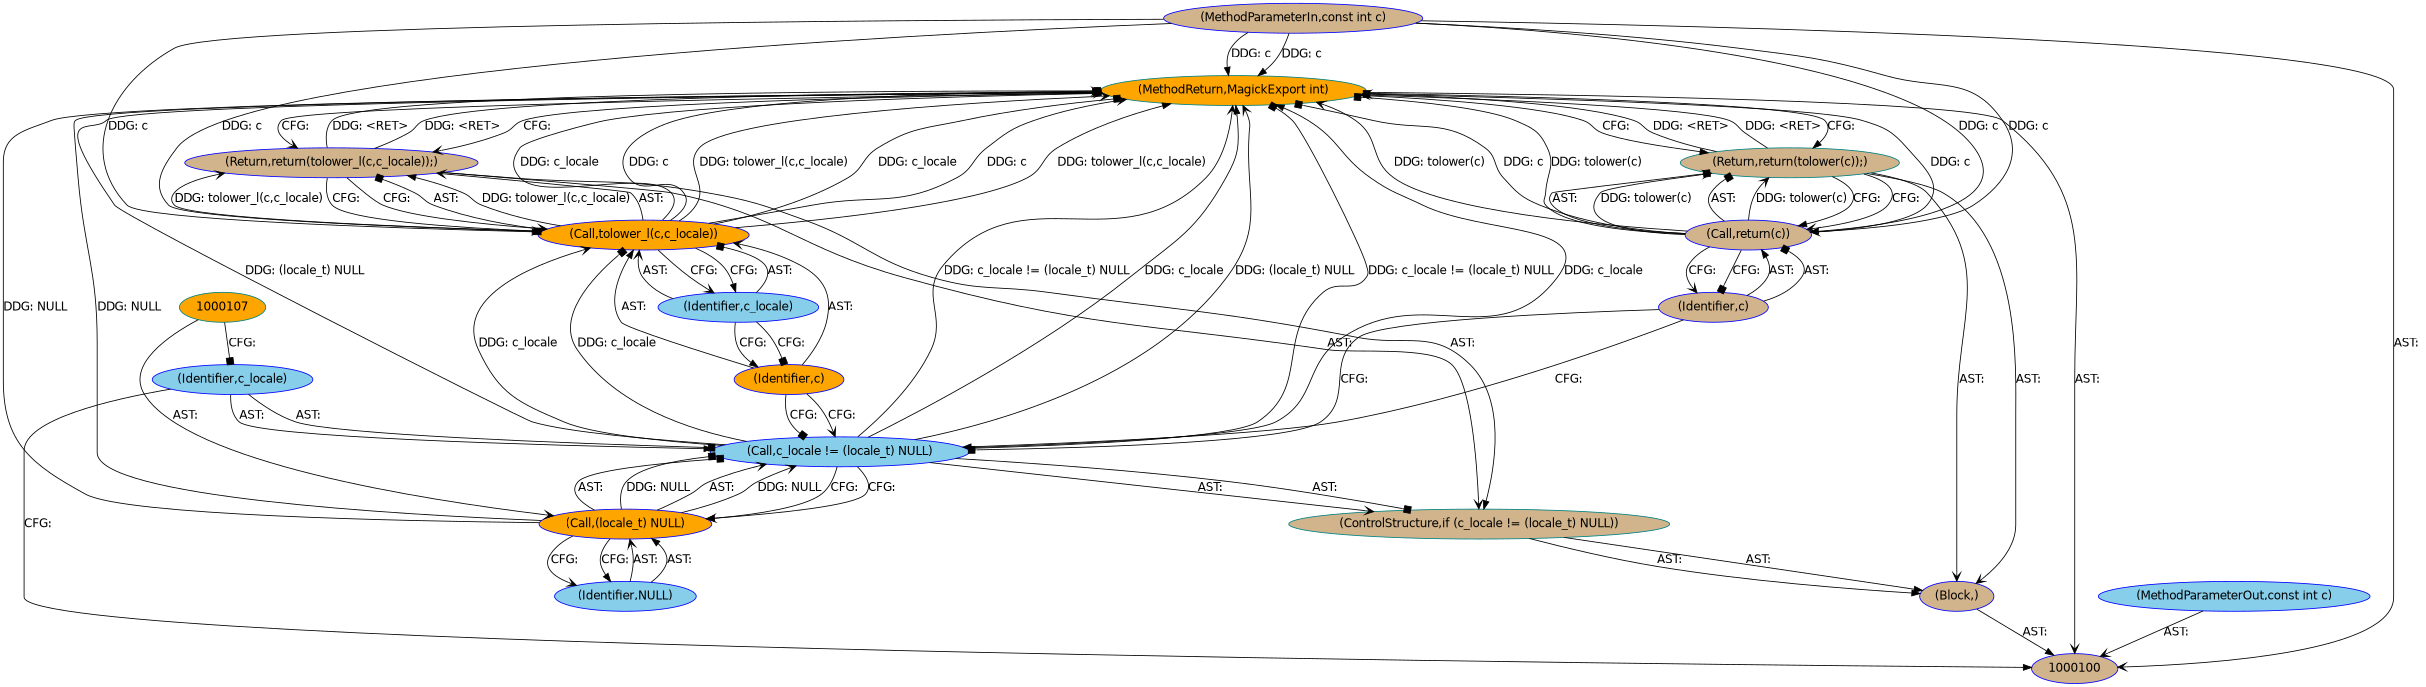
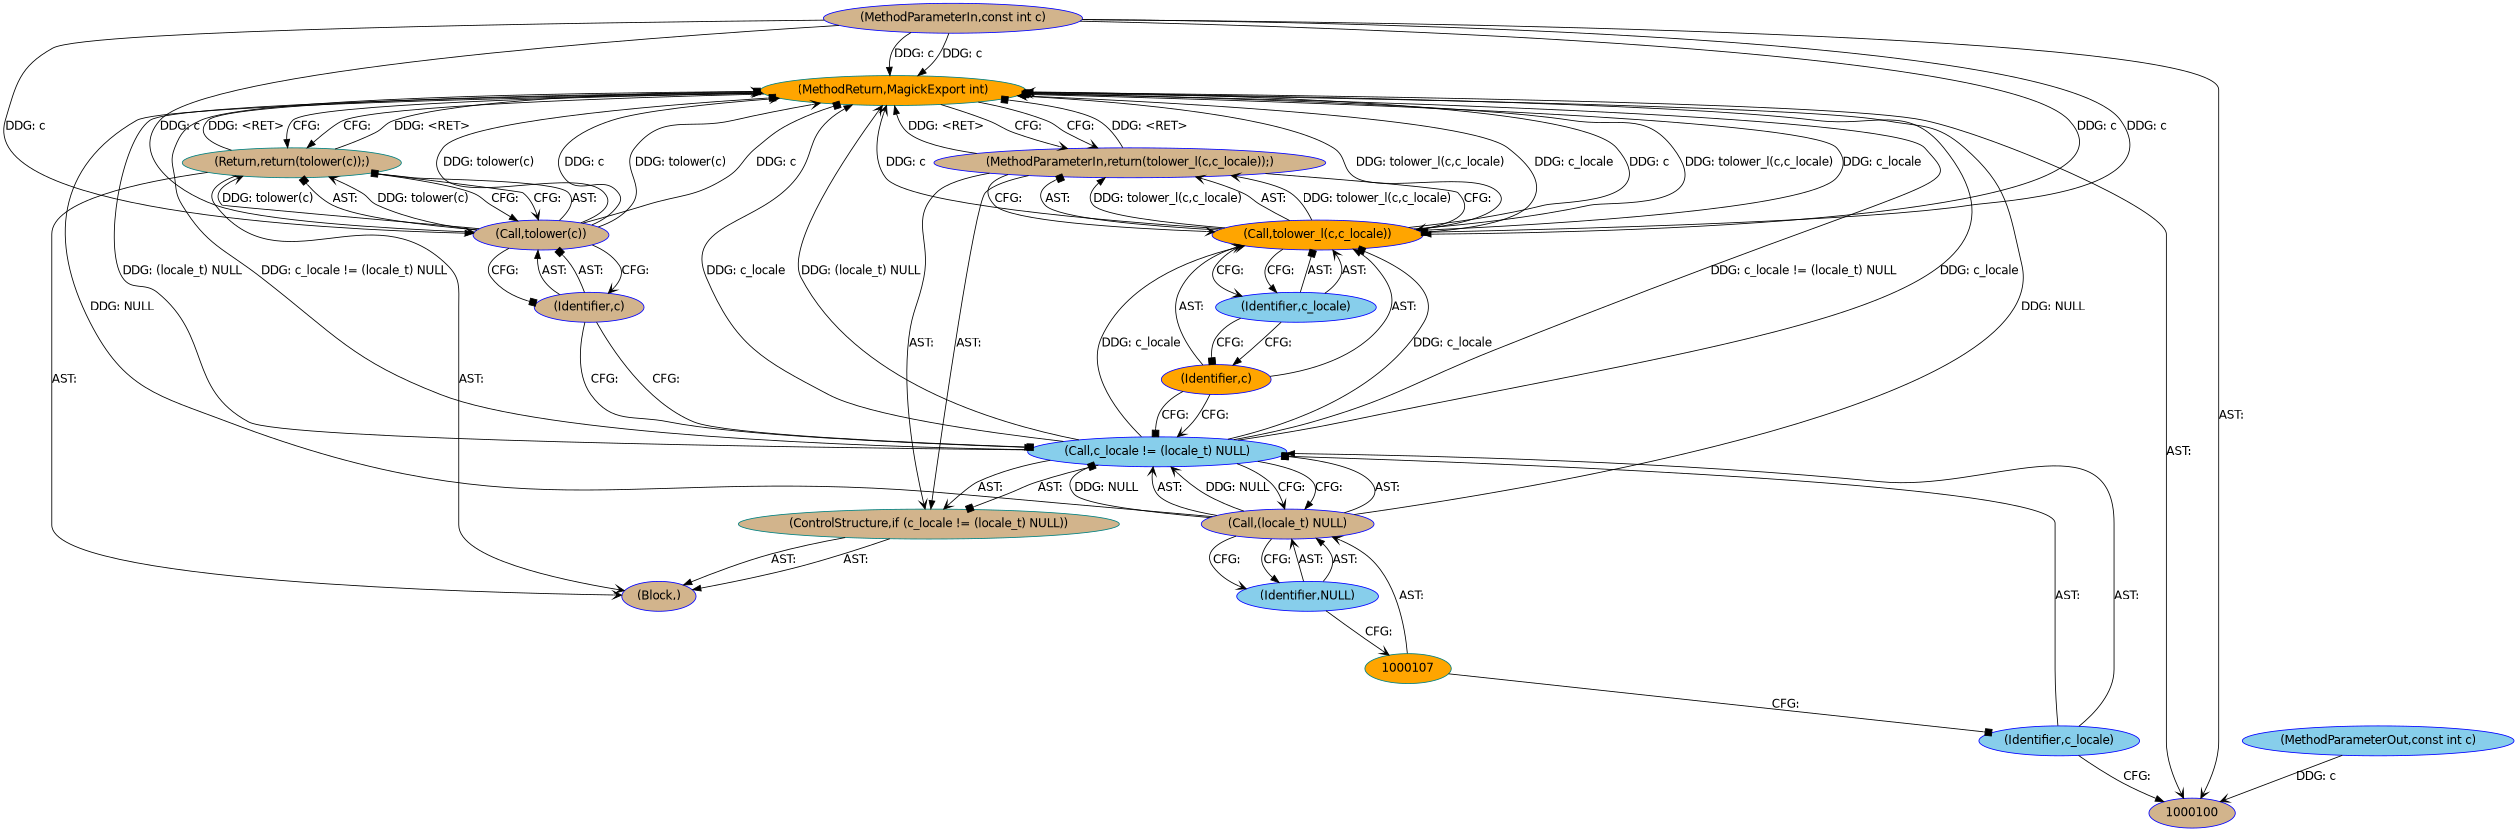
node "(Return,return(tolower_l(c,c_locale));)": label "(Return,return(tolower_l(c,c_locale));)" -> "(MethodParameterIn,return(tolower_l(c,c_locale));)"
node "(Call,return(c))": label "(Call,return(c))" -> "(Call,tolower(c))"
node "(Call,(locale_t) NULL)": fillcolor orange -> tan
edge "(Block,)" -> "1000100": removed, label "AST:"
edge "(Identifier,NULL)" -> "1000107": added, label "CFG:"
edge "(MethodParameterOut,const int c)" -> "1000100": label "AST: " -> "DDG: c"
